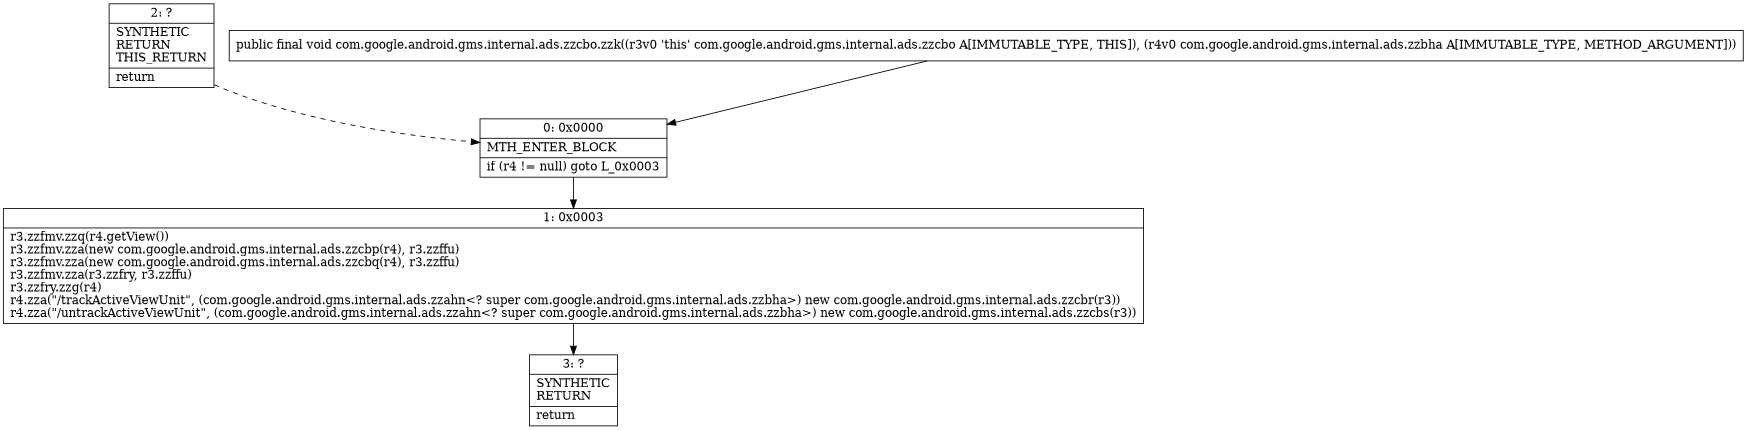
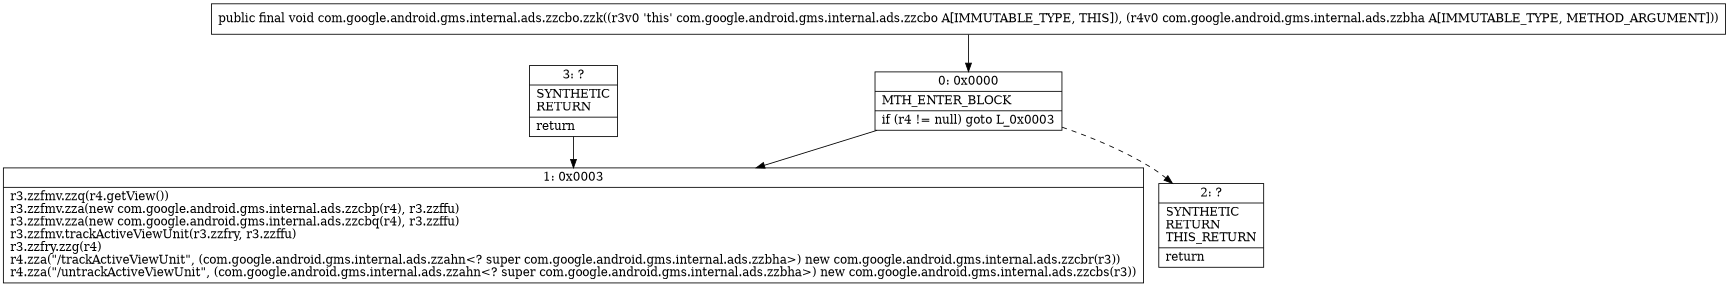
edge "2: ?" -> "0: 0x0000": reversed
node "1: 0x0003": text "r3.zzfmv.zza(r3.zzfry, r3.zzffu)" -> "r3.zzfmv.trackActiveViewUnit(r3.zzfry, r3.zzffu)"
edge "1: 0x0003" -> "3: ?": reversed
